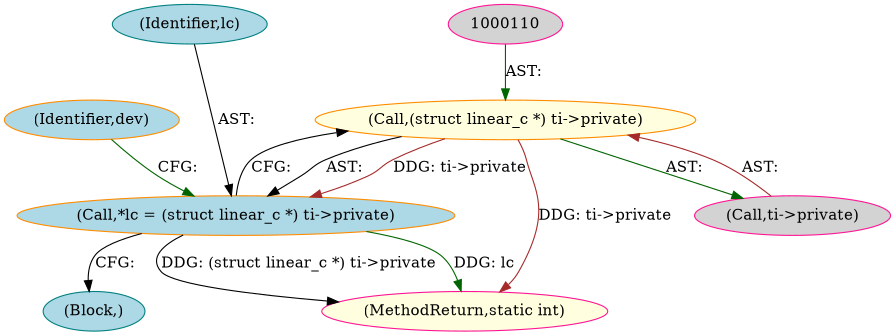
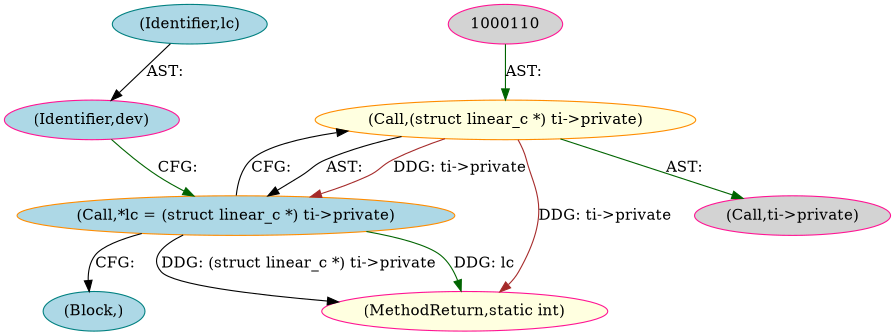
edge "(Identifier,lc)" -> "(Call,*lc = (struct linear_c *) ti->private)": now "(Identifier,lc)" -> "(Identifier,dev)"
node "(Identifier,dev)": color darkorange -> deeppink
edge "(Call,ti->private)" -> "(Call,(struct linear_c *) ti->private)": removed, label "AST:"
